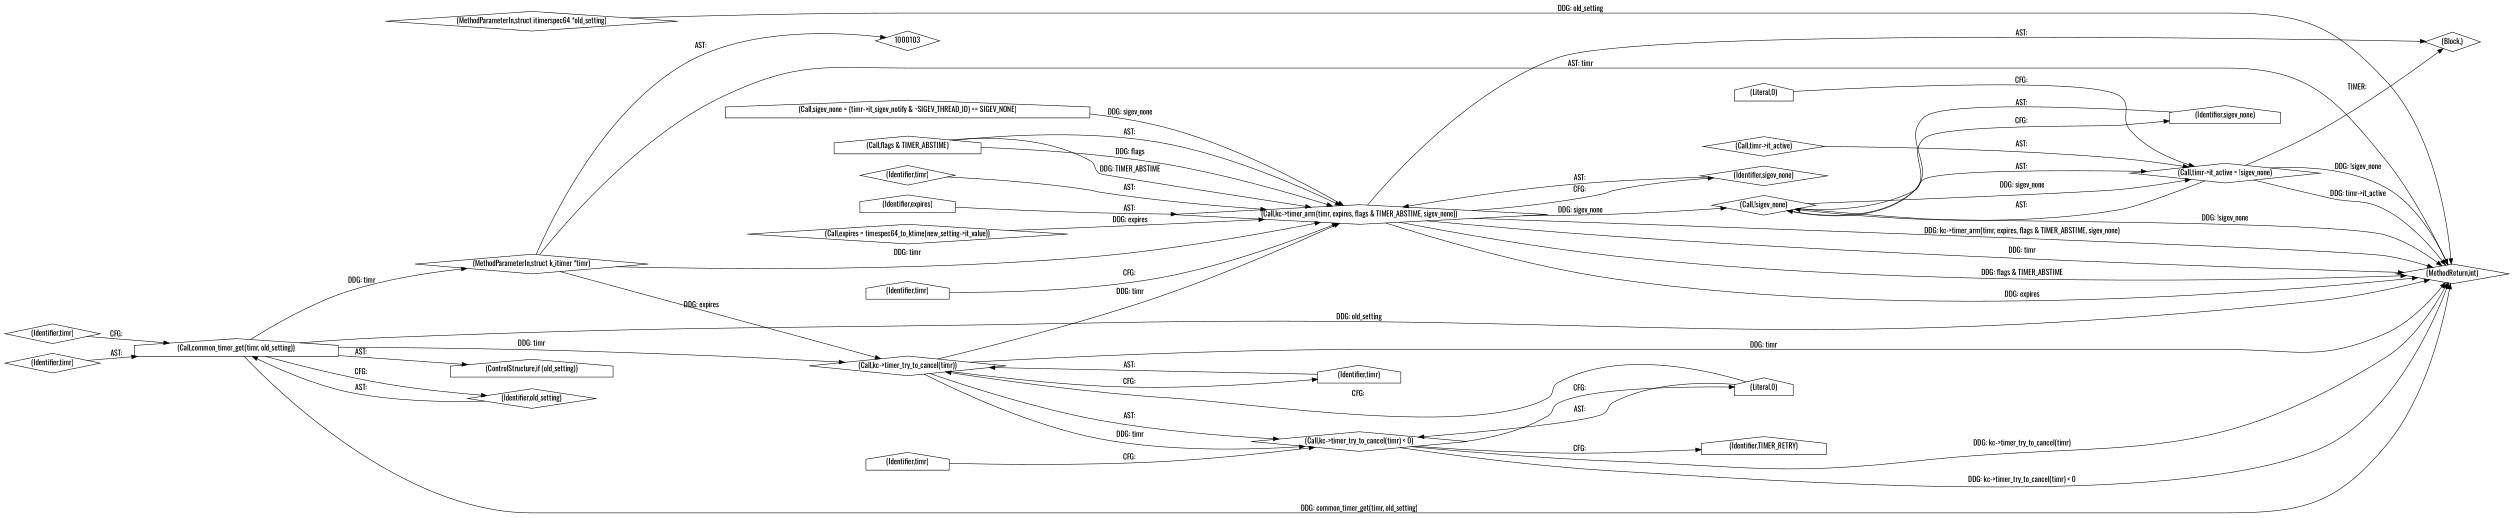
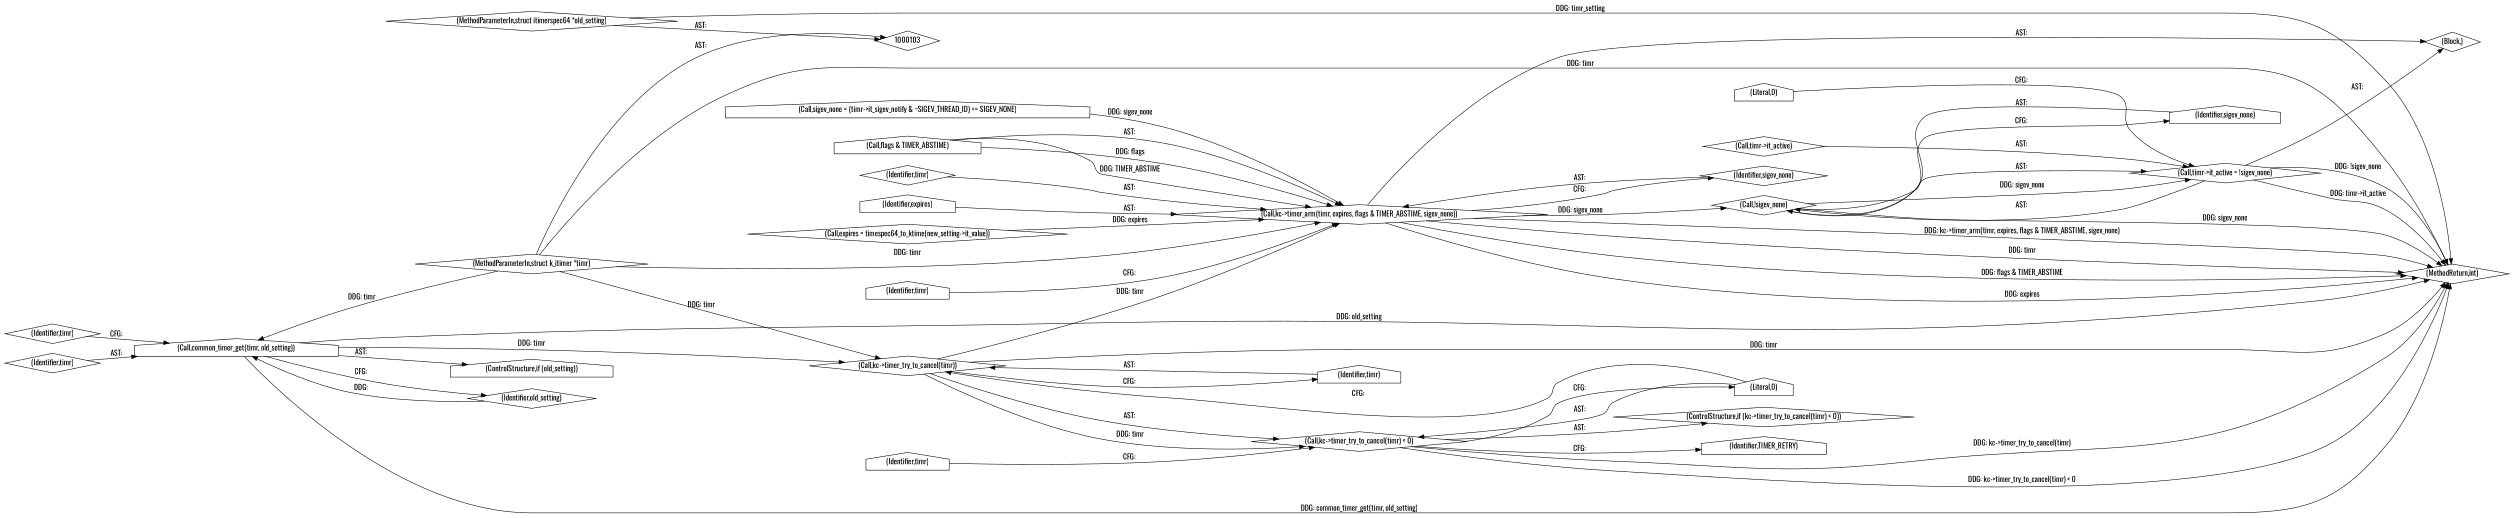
edge "(MethodParameterIn,struct itimerspec64 *old_setting)" -> "(MethodReturn,int)": label "DDG: old_setting" -> "DDG: timr_setting"
edge "(MethodParameterIn,struct itimerspec64 *old_setting)" -> "1000103": added, label "AST:"
edge "(MethodParameterIn,struct k_itimer *timr)" -> "(MethodReturn,int)": label "AST: timr" -> "DDG: timr"
edge "(Call,timr->it_active = !sigev_none)" -> "(Block,)": label "TIMER: " -> "AST: "
edge "(Call,!sigev_none)" -> "(MethodReturn,int)": label "DDG: !sigev_none" -> "DDG: sigev_none"
edge "(Call,common_timer_get(timr, old_setting))" -> "(MethodParameterIn,struct k_itimer *timr)": reversed
edge "(MethodParameterIn,struct k_itimer *timr)" -> "(Call,kc->timer_try_to_cancel(timr))": label "DDG: expires" -> "DDG: timr"
edge "(Identifier,old_setting)" -> "(Call,common_timer_get(timr, old_setting))": label "AST: " -> "DDG: "
node "(ControlStructure,if (kc->timer_try_to_cancel(timr) < 0))": added
